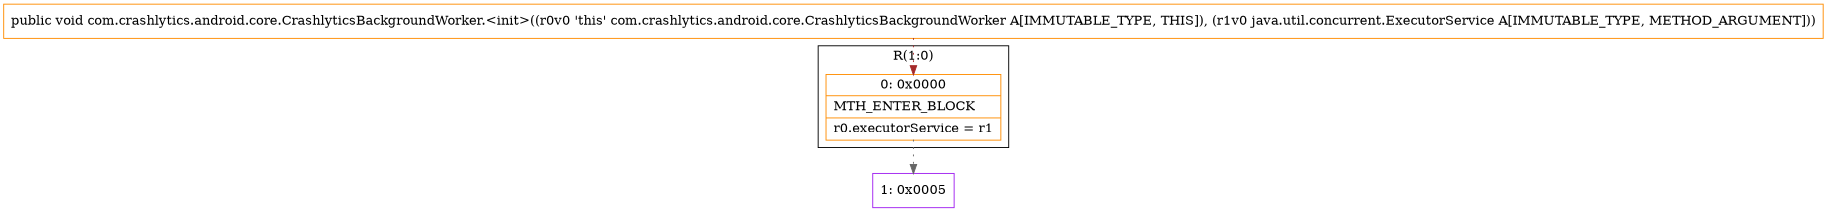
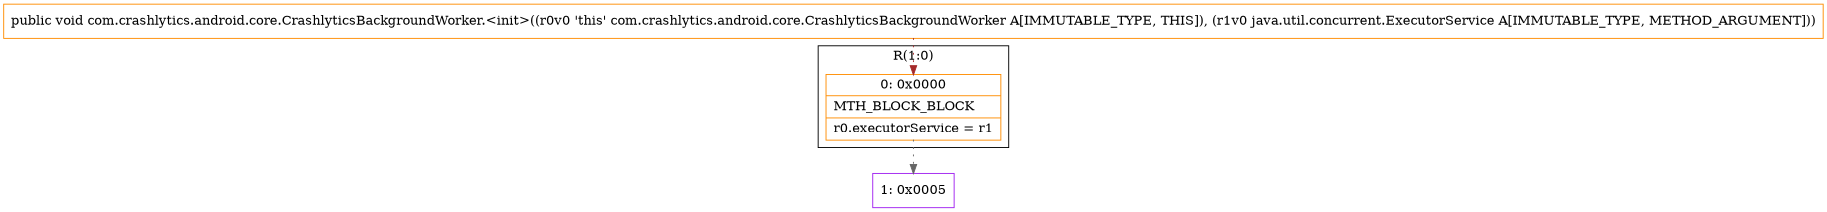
node "0: 0x0000": text "MTH_ENTER_BLOCK" -> "MTH_BLOCK_BLOCK"
